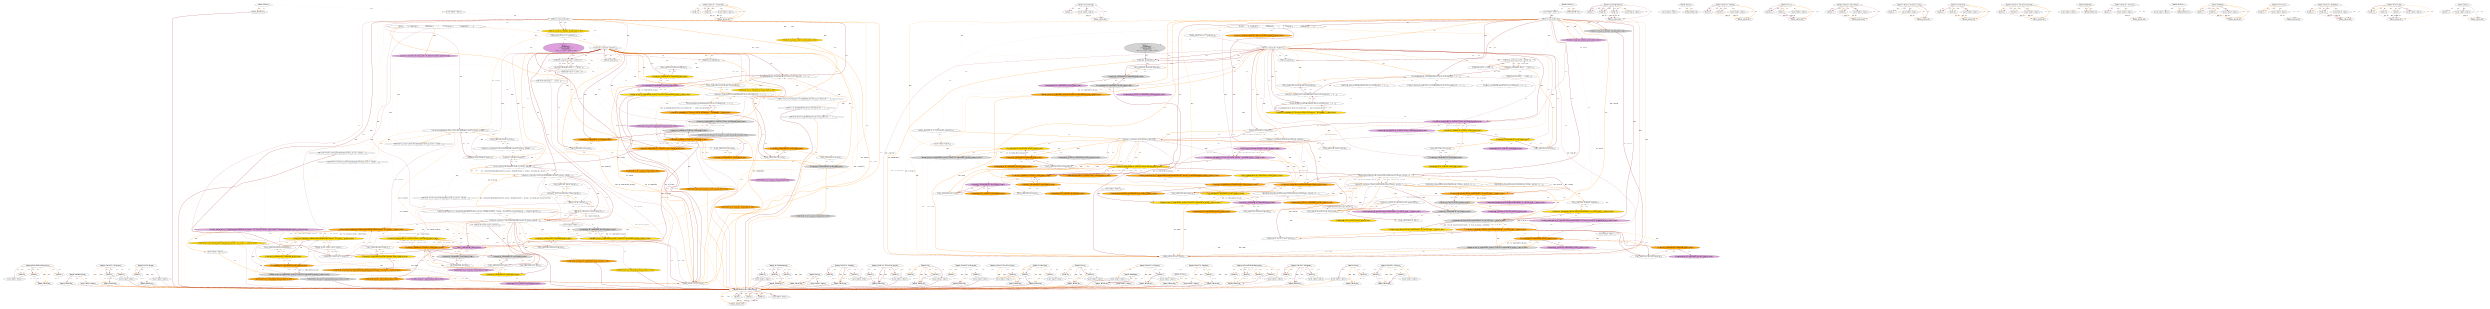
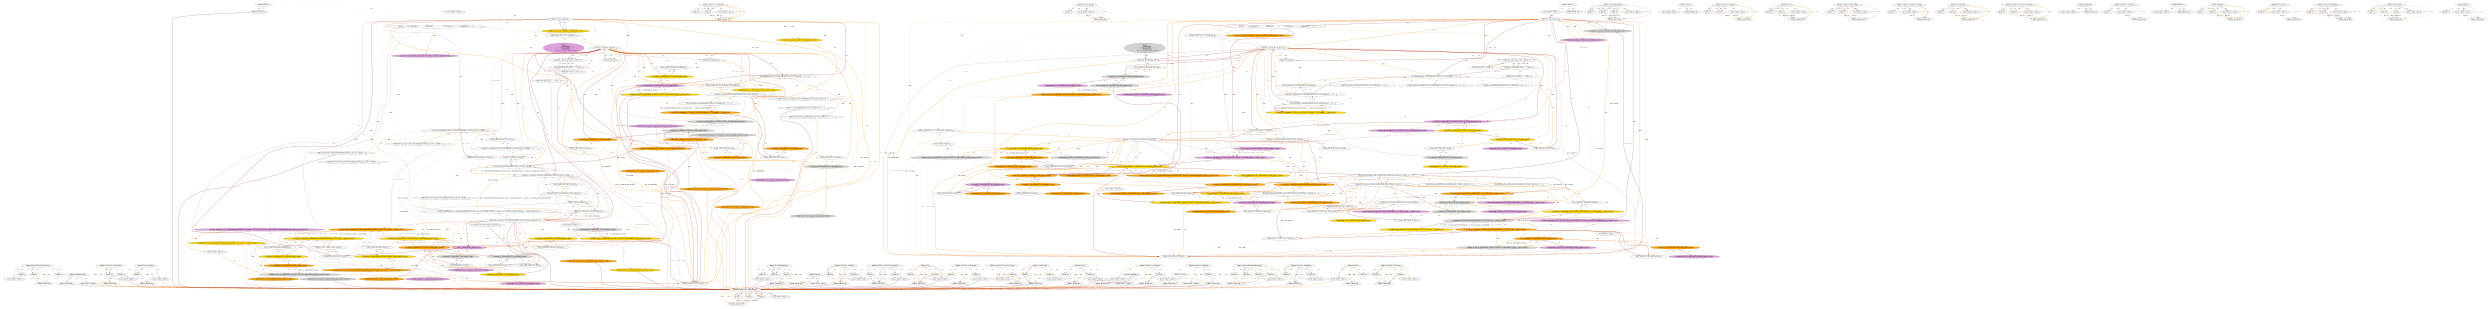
edge "(IDENTIFIER,entries,return entries;)" -> "<(IDENTIFIER,v8,v8::Null(m_isolate))<SUB>14</SUB>>": now "(IDENTIFIER,entries,return entries;)" -> "(RETURN,return entries;,return entries;)"
